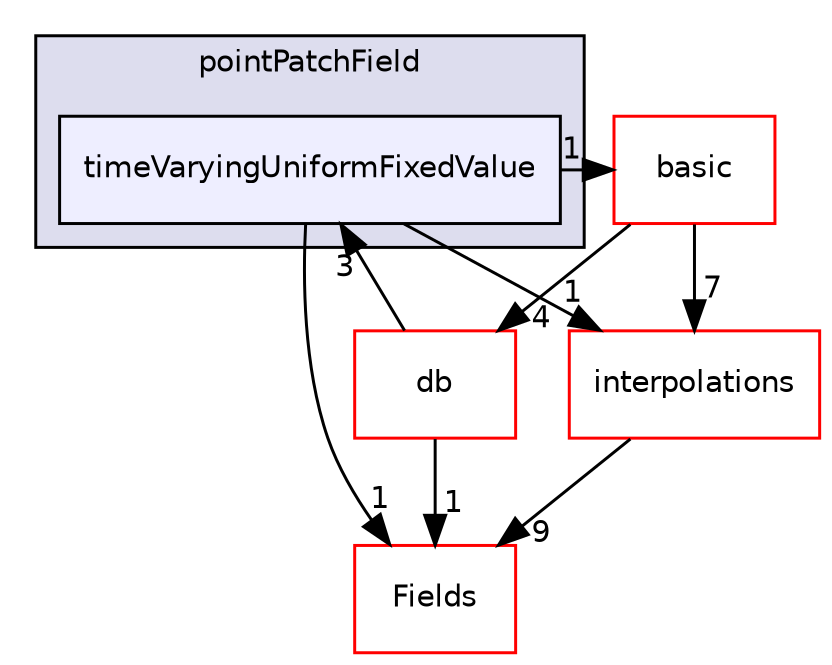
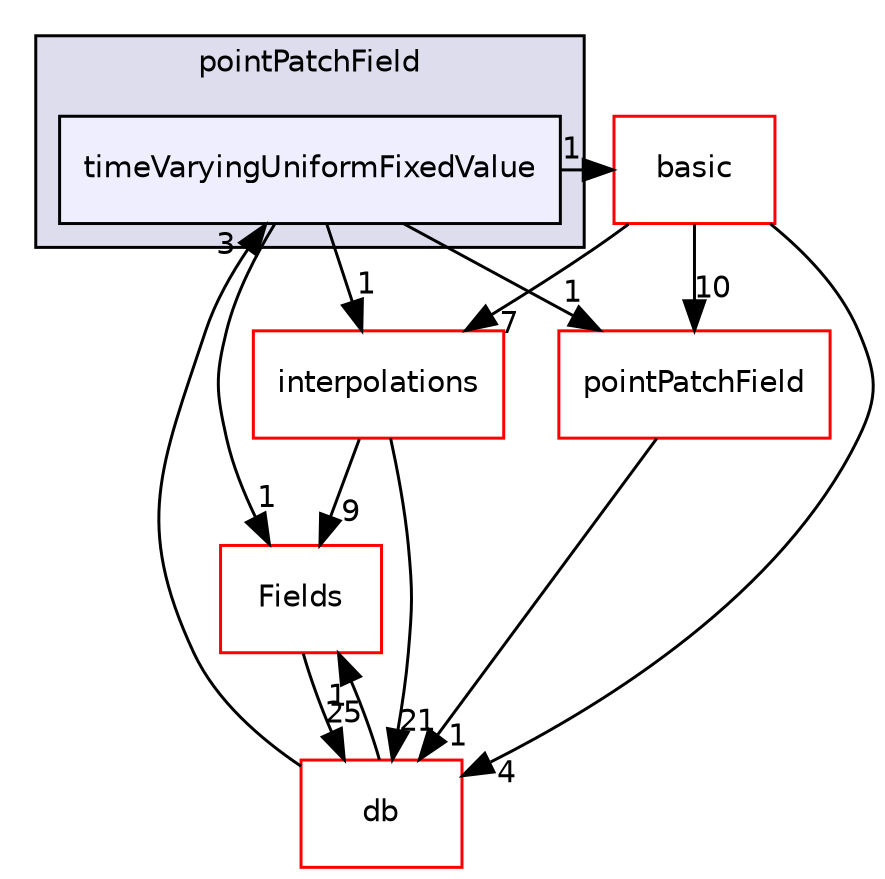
node "pointPatchField": added
edge "interpolations" -> "db": added
edge "Fields" -> "db": added
